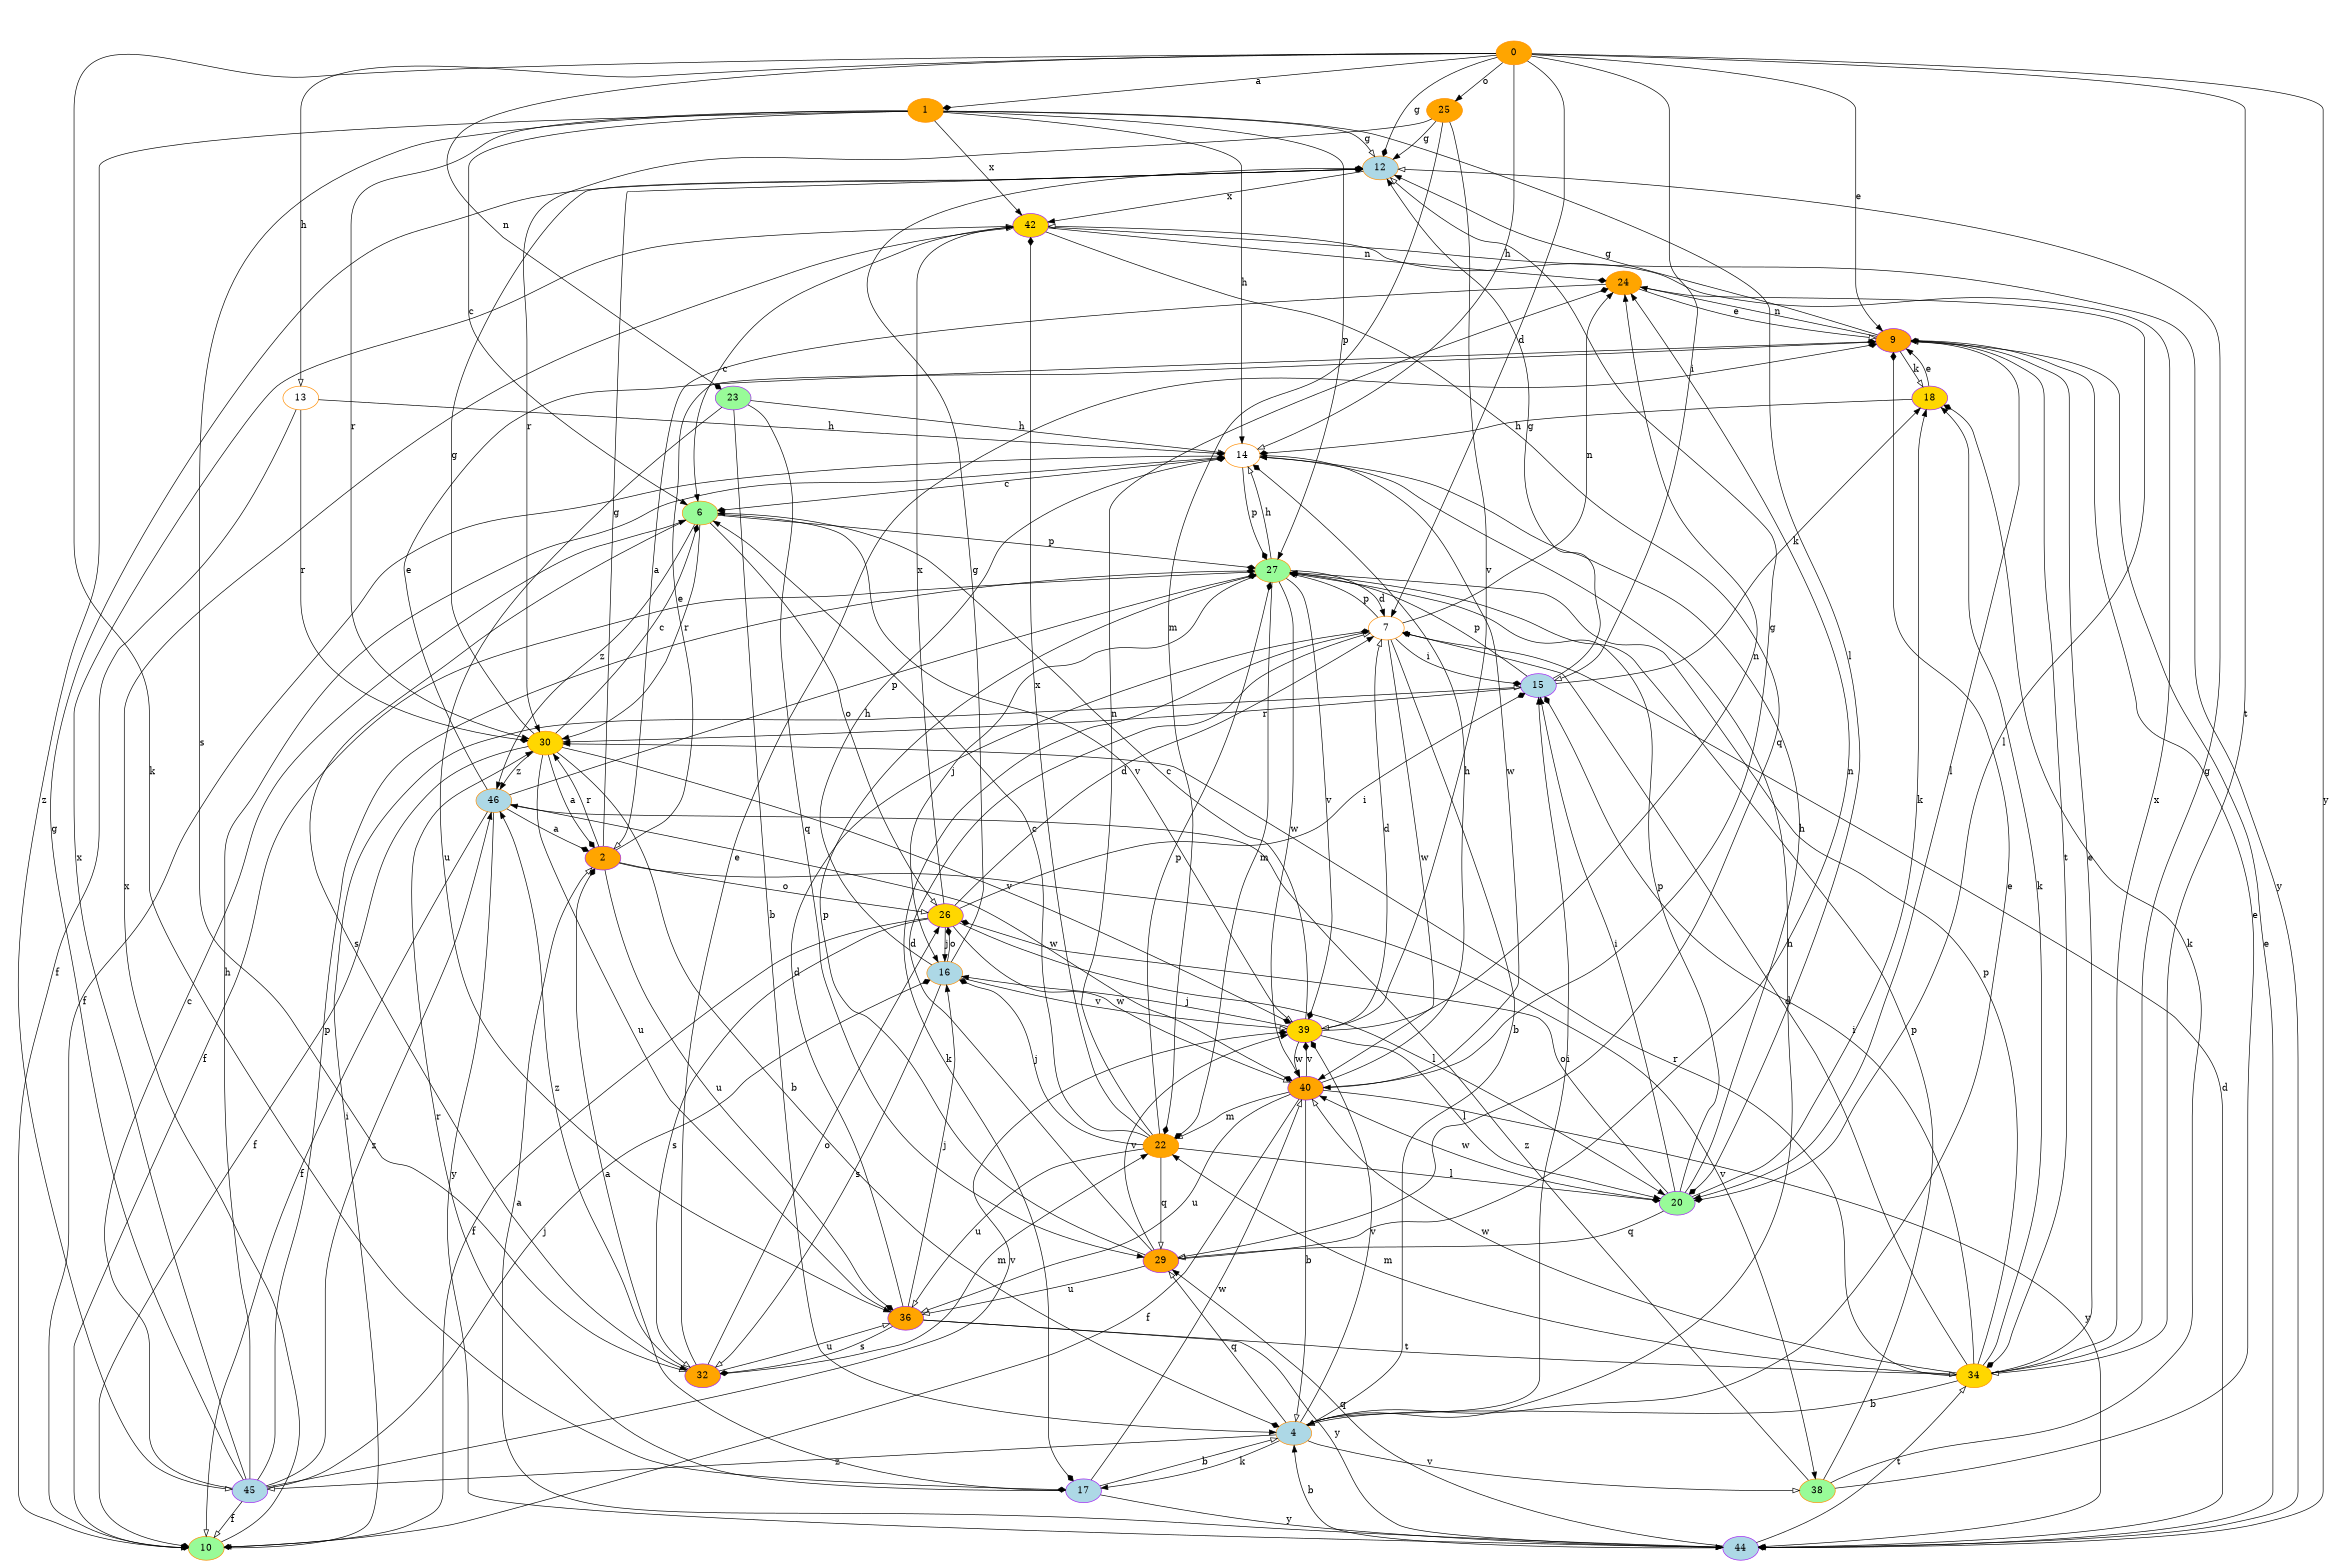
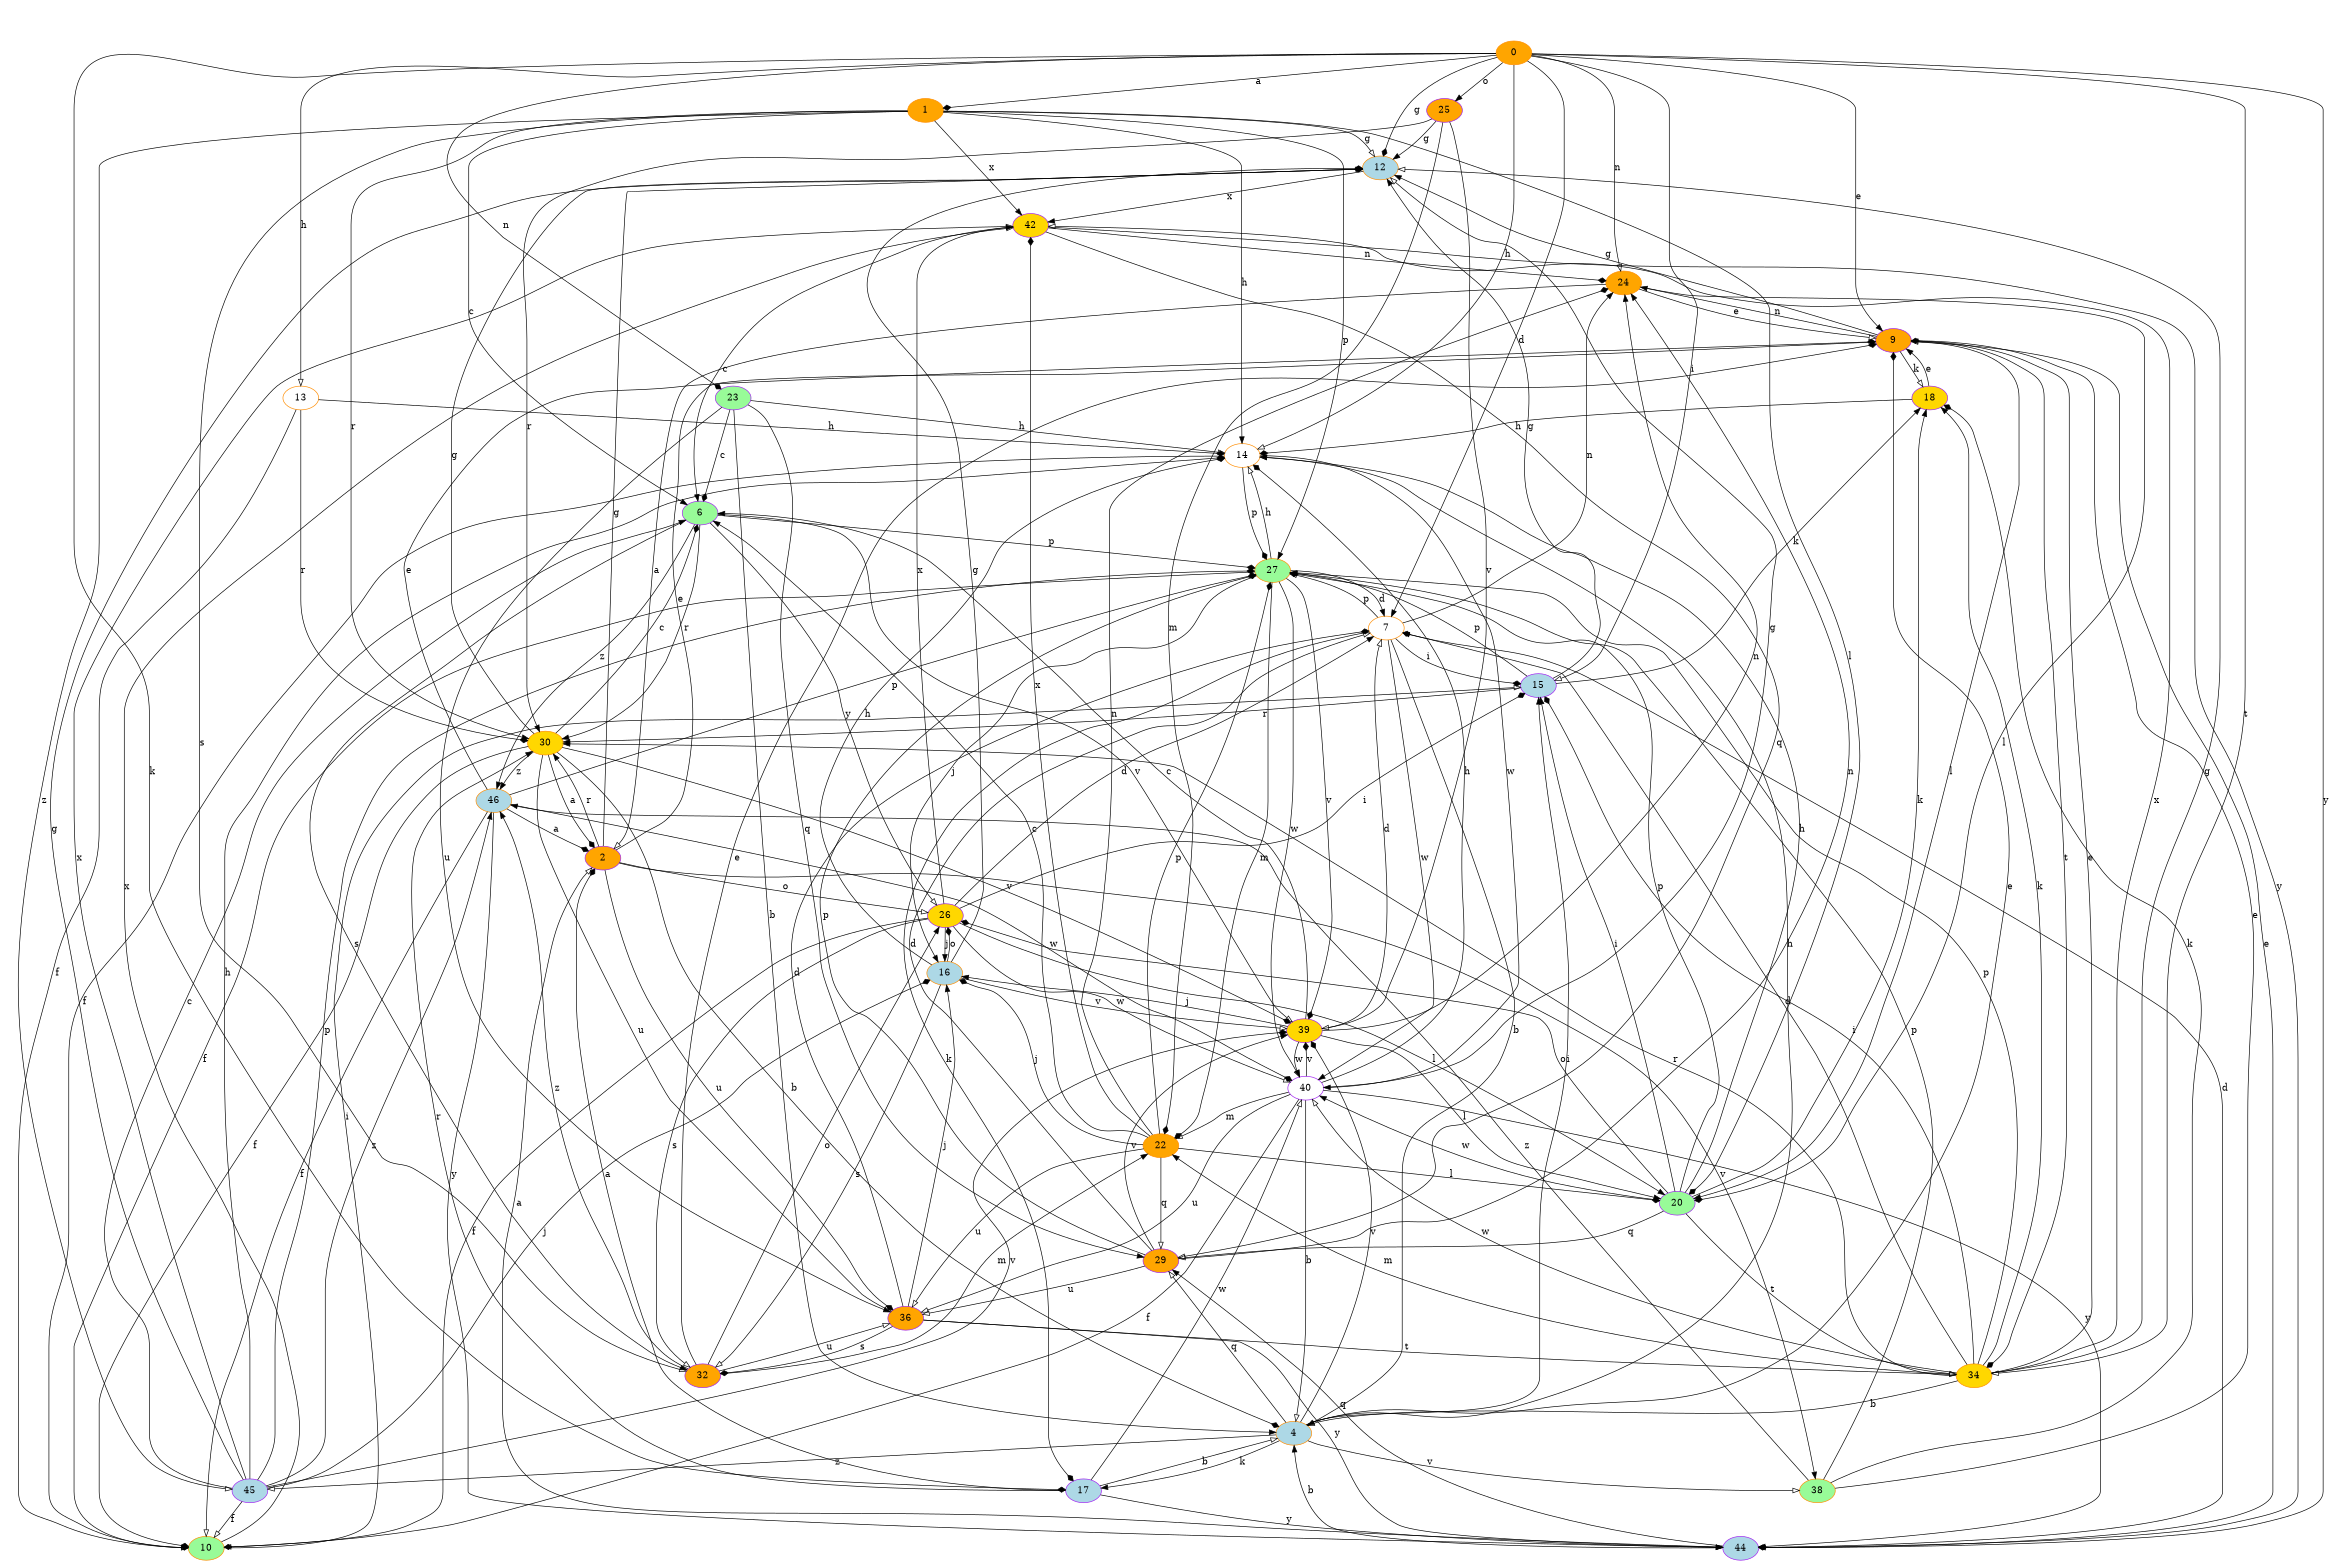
node "25": color darkorange -> purple
edge "0" -> "24": added, label "n"
edge "14" -> "6": now "23" -> "6"
node "6": color darkorange -> purple
edge "6" -> "26": label "o" -> "y"
node "40": fillcolor orange -> white
edge "44" -> "34": now "20" -> "34"
